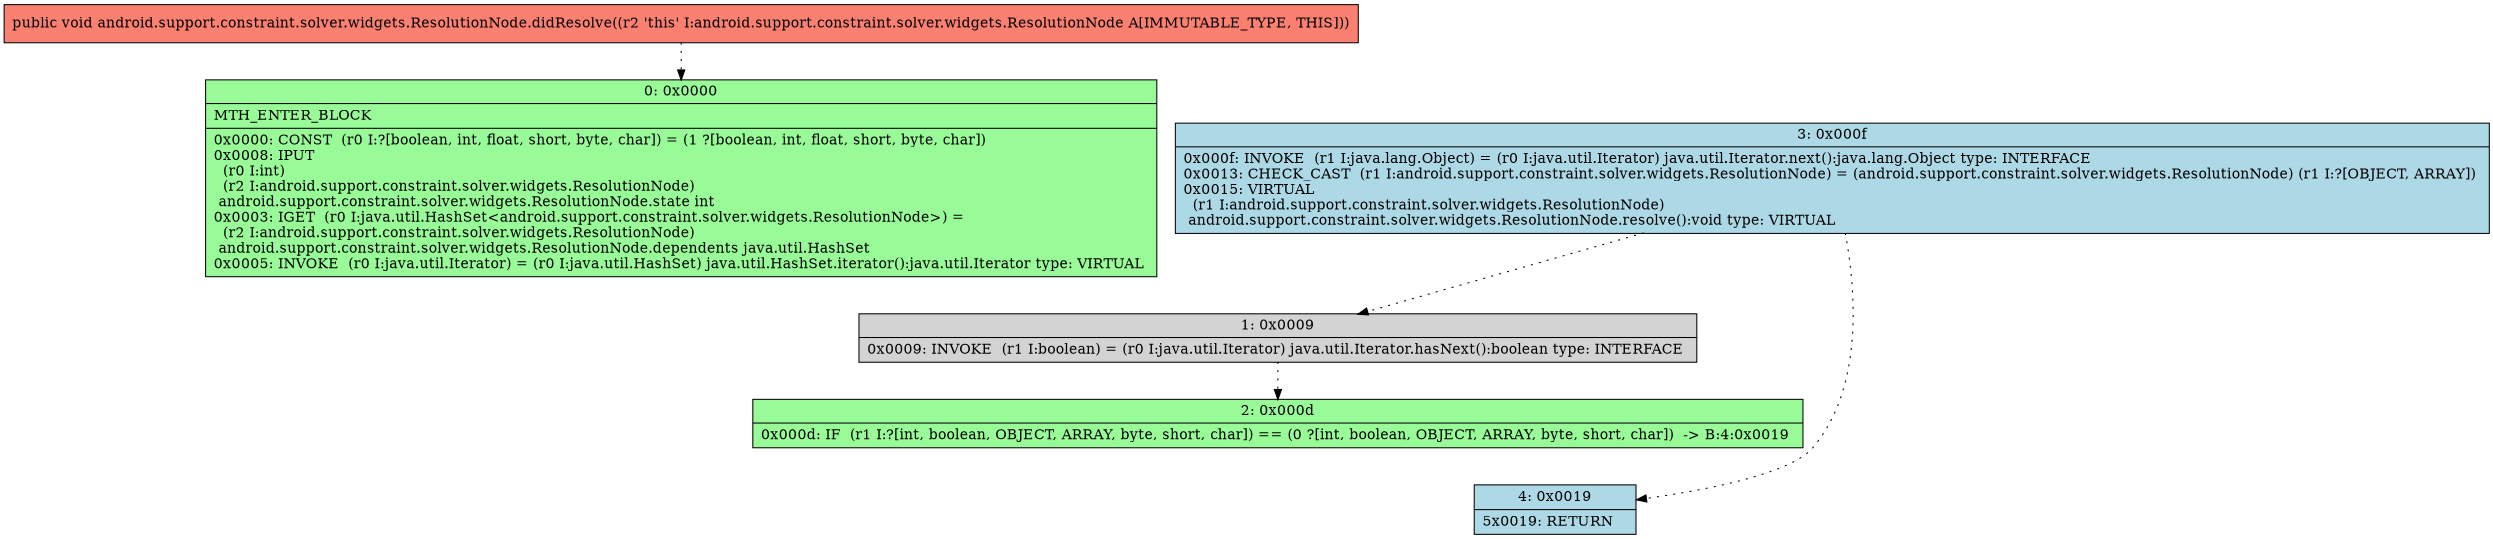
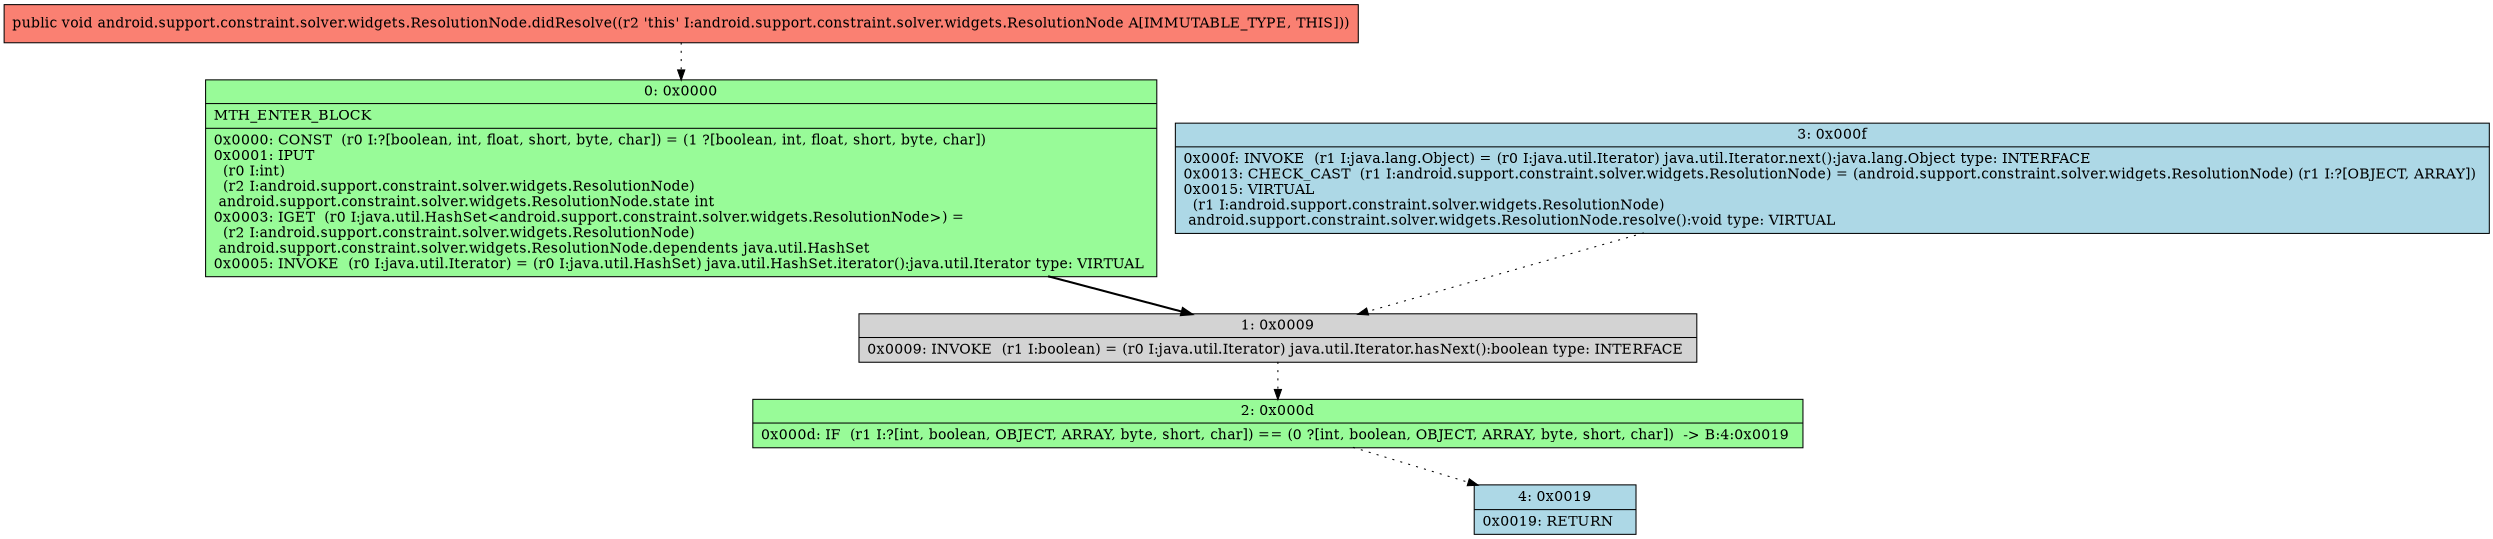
node "0: 0x0000": text "0x0008: IPUT" -> "0x0001: IPUT"
edge "0: 0x0000" -> "1: 0x0009": added
edge "3: 0x000f" -> "4: 0x0019": now "2: 0x000d" -> "4: 0x0019"
node "4: 0x0019": text "5x0019: RETURN" -> "0x0019: RETURN"
